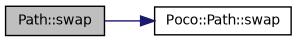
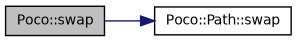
node "Path::swap": label "Path::swap" -> "Poco::swap"
